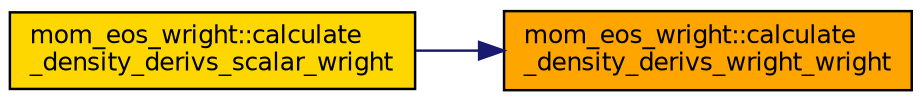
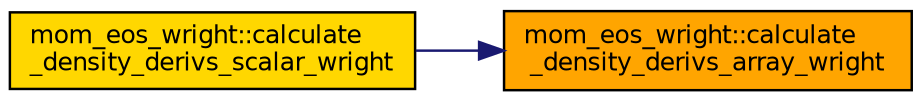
node "mom_eos_wright::calculate _density_derivs_wright_wright": label "mom_eos_wright::calculate _density_derivs_wright_wright" -> "mom_eos_wright::calculate _density_derivs_array_wright"
